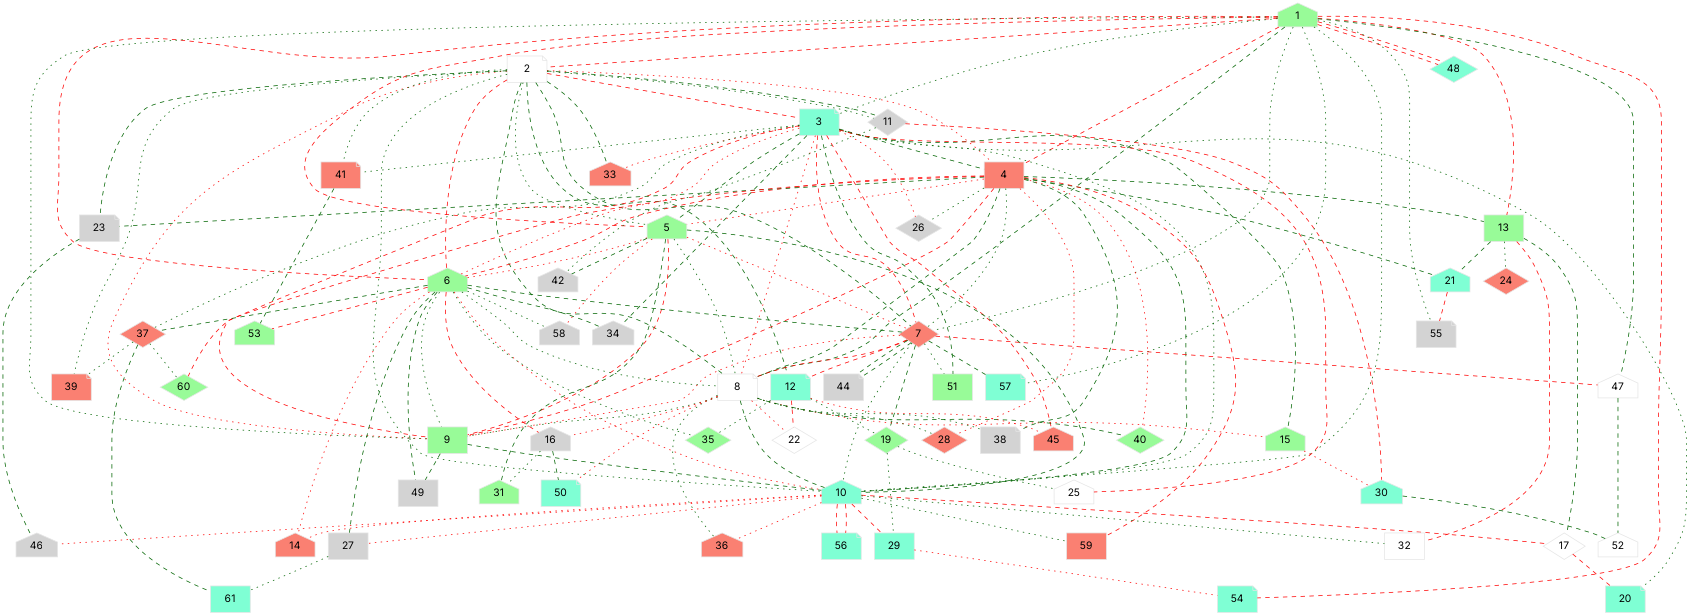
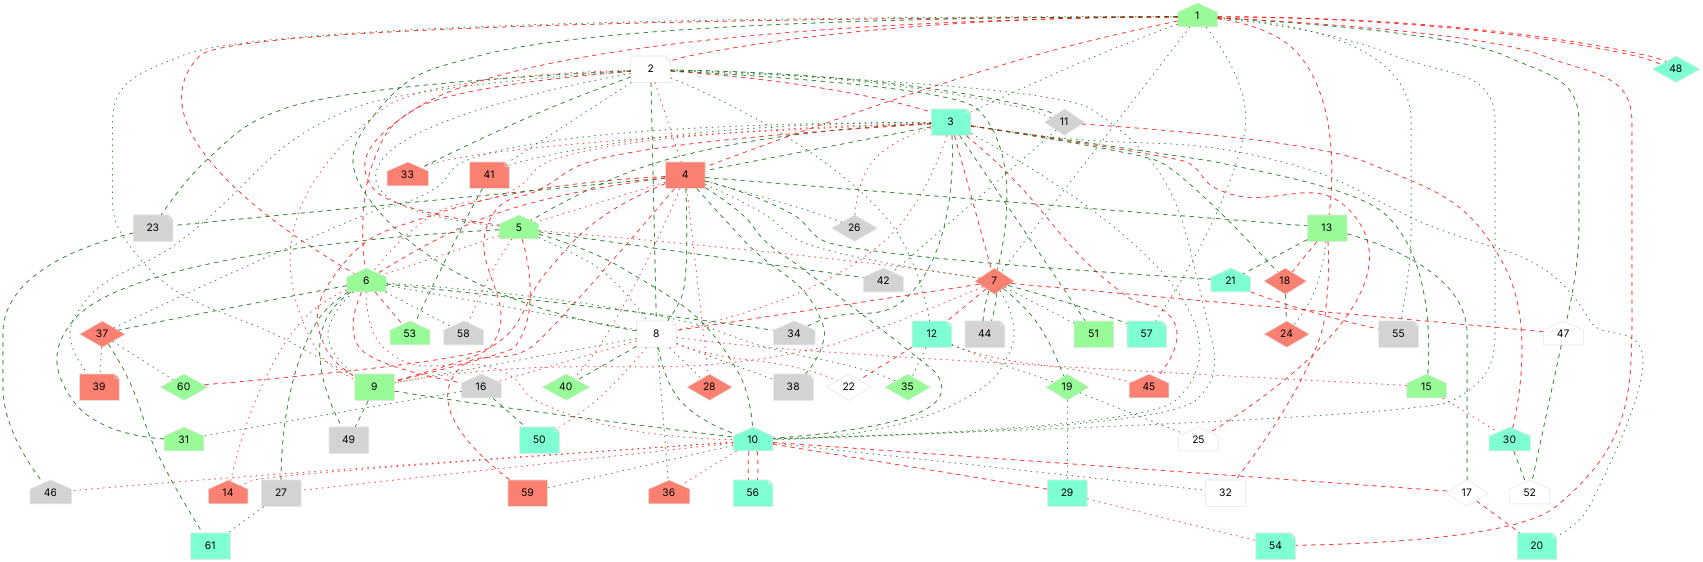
edge "2" -- "12": style dashed -> dotted
node "18": added
edge "6" -- "7": removed
